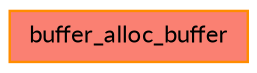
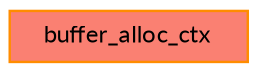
node "buffer_alloc_buffer": label "buffer_alloc_buffer" -> "buffer_alloc_ctx"
